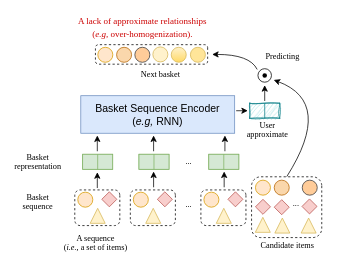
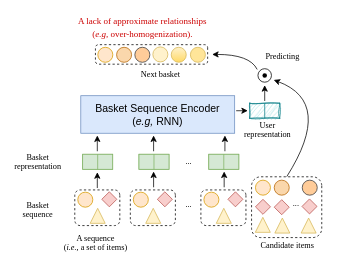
node "User approximate": label "User approximate" -> "User representation"
node "Basket sequence": moved (38, 201) -> (38, 209)
